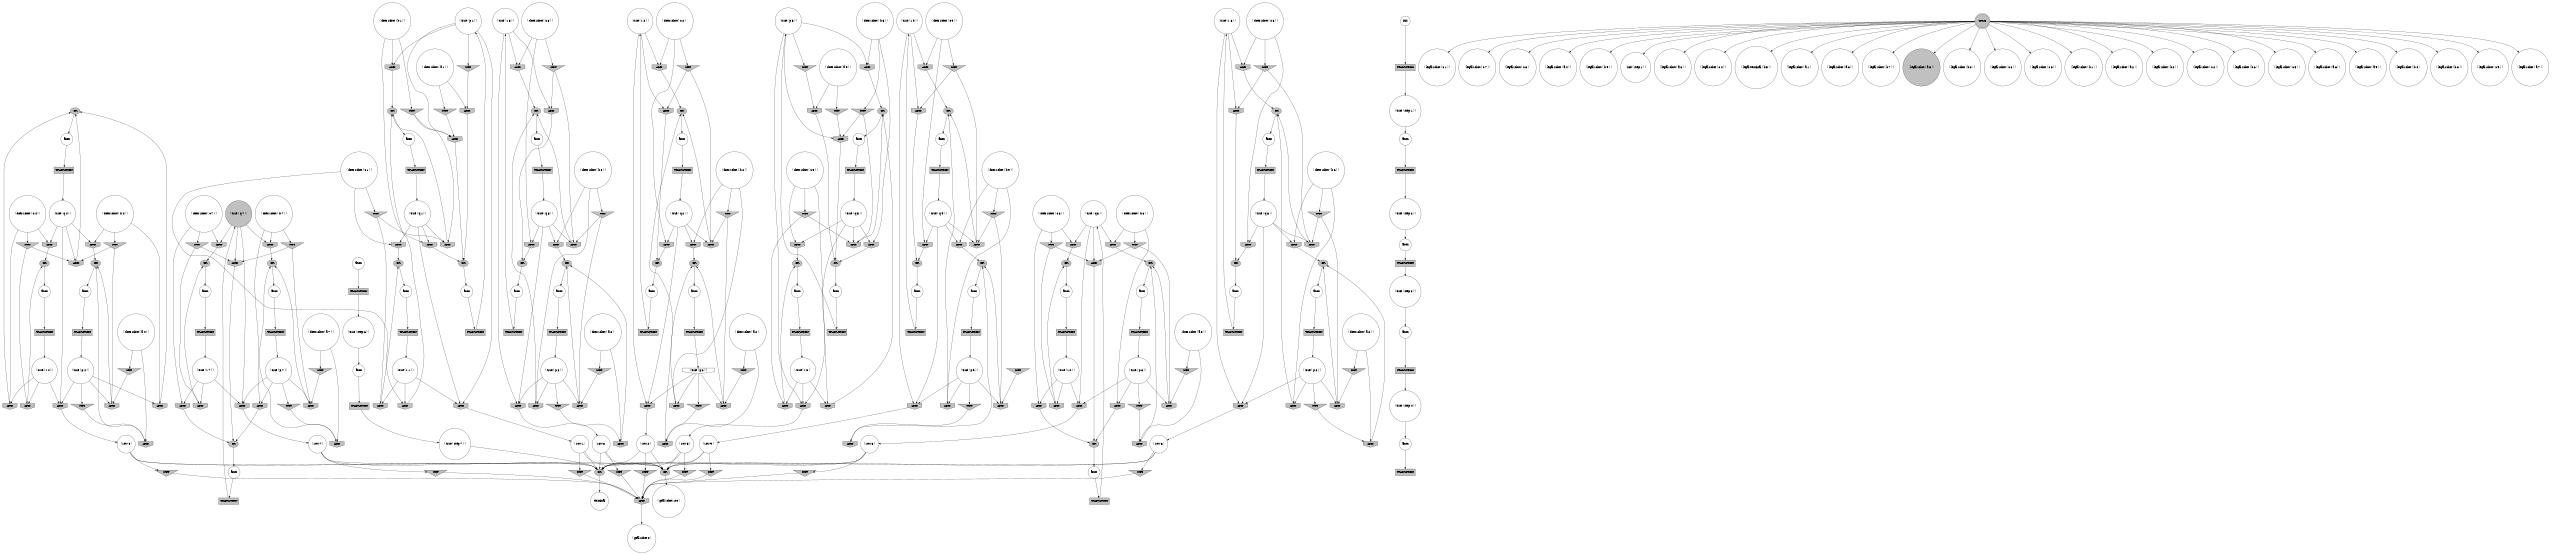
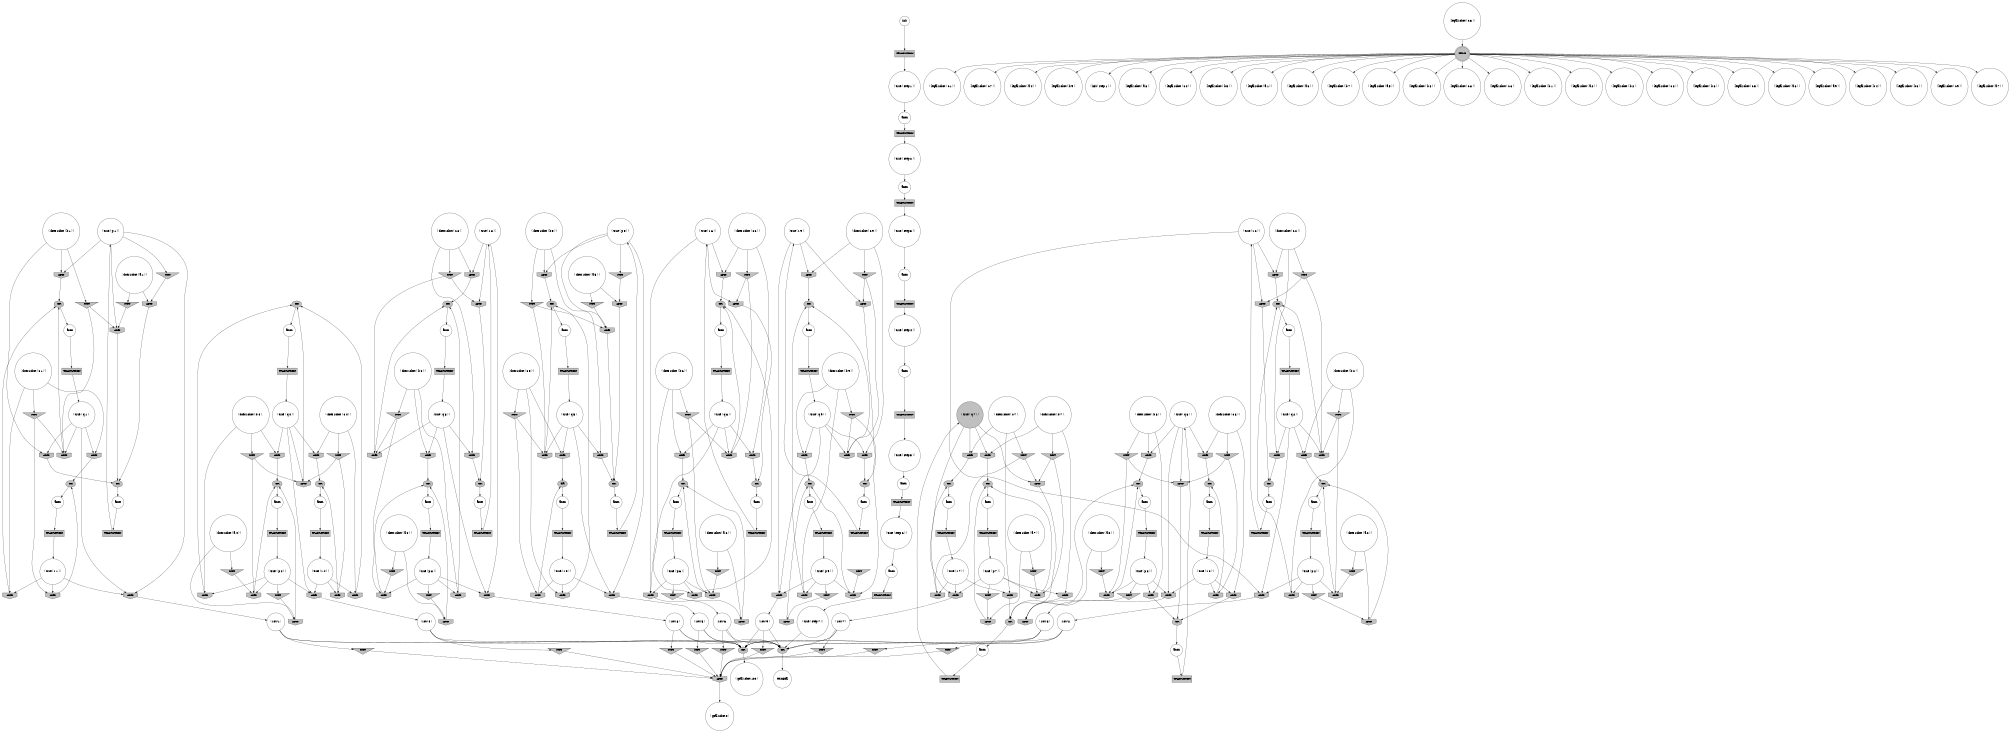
edge "TRUE" -> "( legal robot ( c 3 ) )": reversed
node "( legal terminal ( b 5 ) )": label "( legal terminal ( b 5 ) )" -> "( legal robot ( b 5 ) )"
node "( legal robot ( a 5 ) )": fillcolor grey -> white
node "( true ( p 2 ) )": shape invhouse -> circle
node "( true ( step 5 ) )": added
